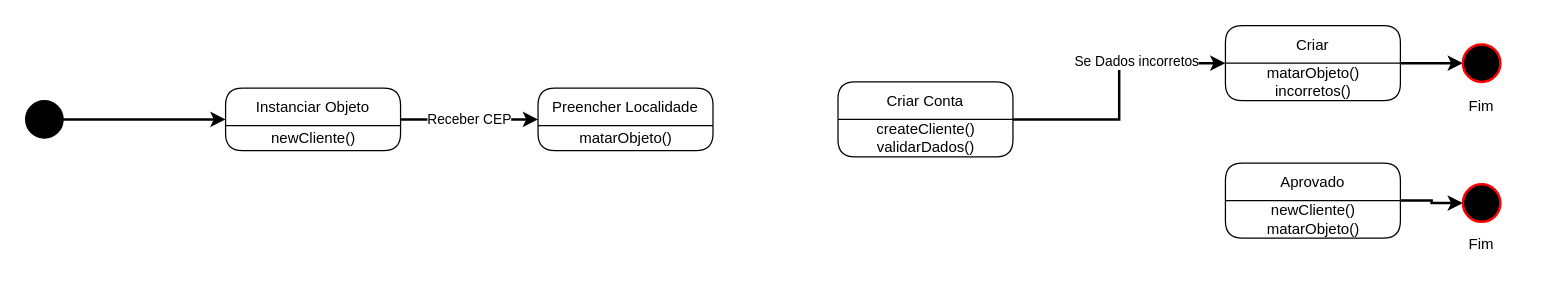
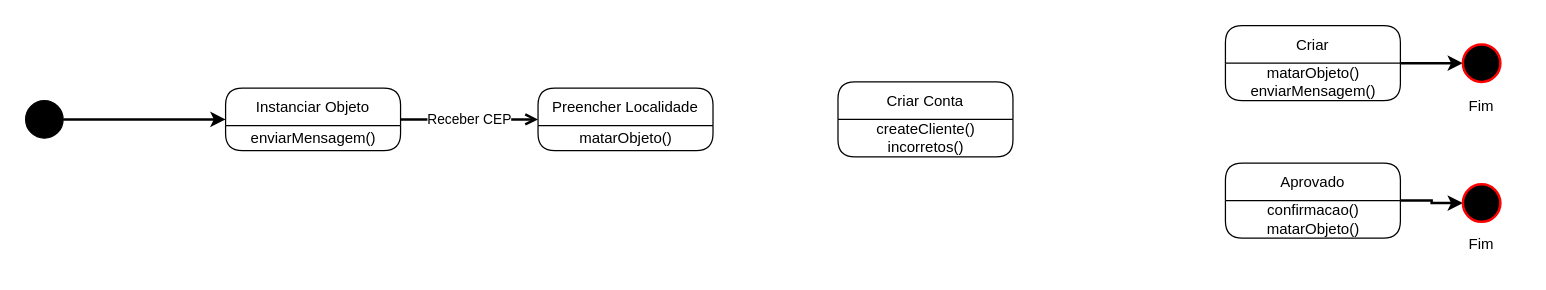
node "matarObjeto() incorretos()": label "matarObjeto() incorretos()" -> "matarObjeto() enviarMensagem()"
edge "Criar Conta" -> "Criar": removed, label "Se Dados incorretos"
edge "Instanciar Objeto" -> "Preencher Localidade": arrowhead classic -> open
node "newCliente()": label "newCliente()" -> "enviarMensagem()"
node "createCliente() validarDados()": label "createCliente() validarDados()" -> "createCliente() incorretos()"
node "newCliente() matarObjeto()": label "newCliente() matarObjeto()" -> "confirmacao() matarObjeto()"
